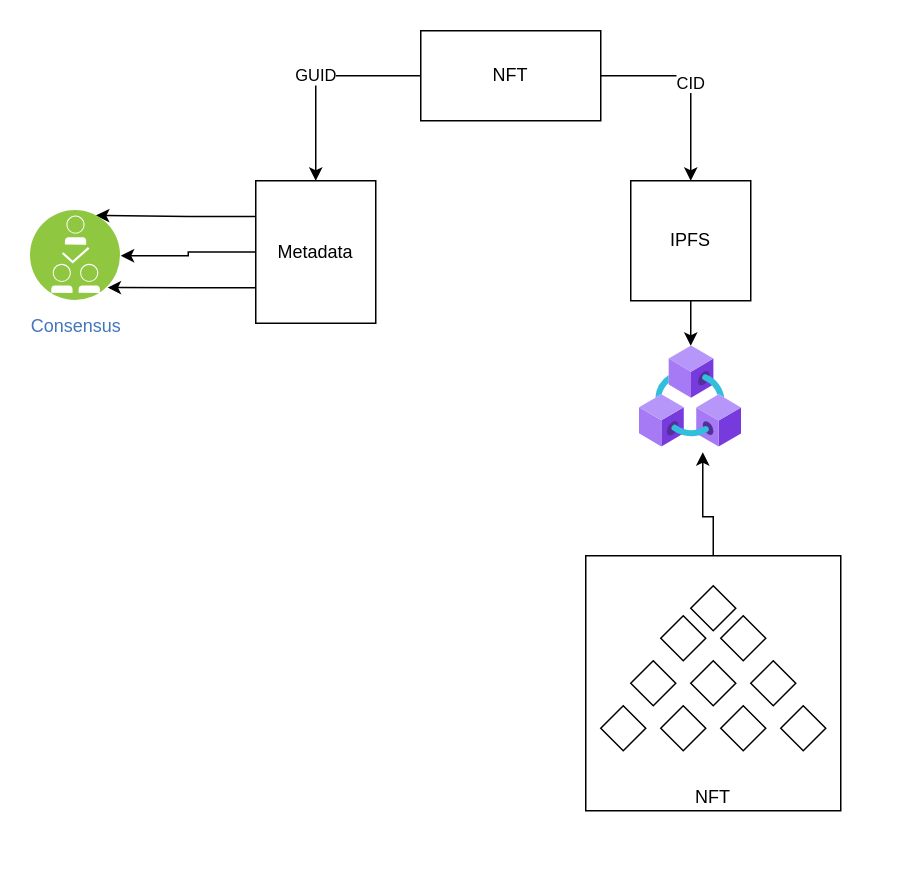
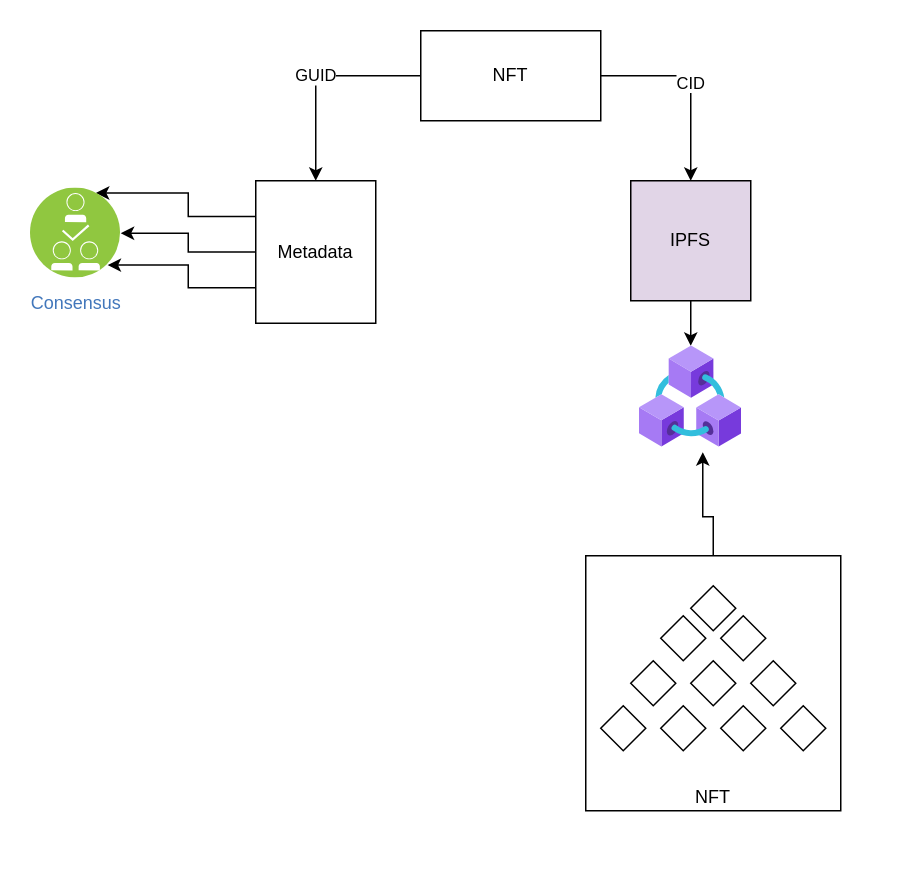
node "IPFS": fillcolor #ffffff -> #e1d5e7
node "Consensus": moved (76, 256) -> (76, 233)
